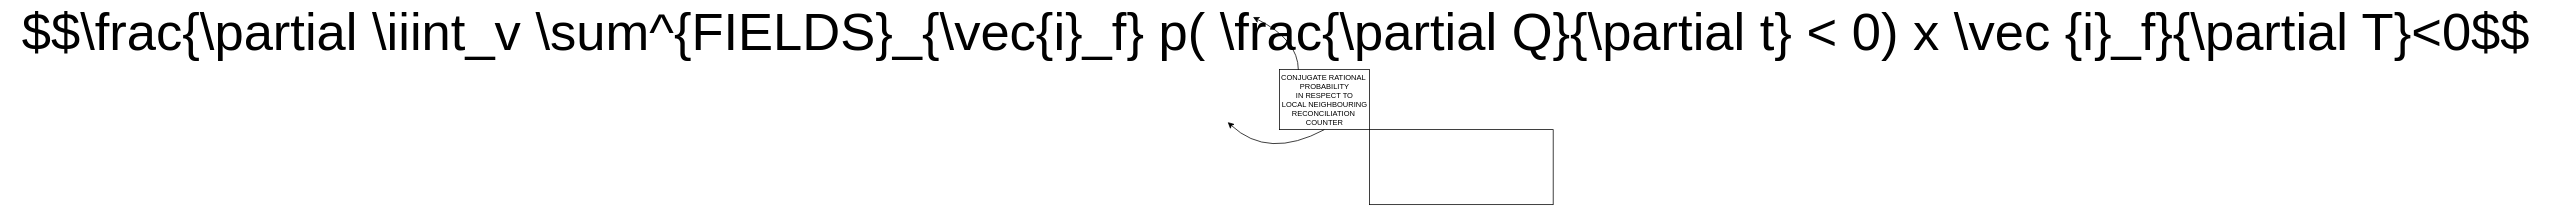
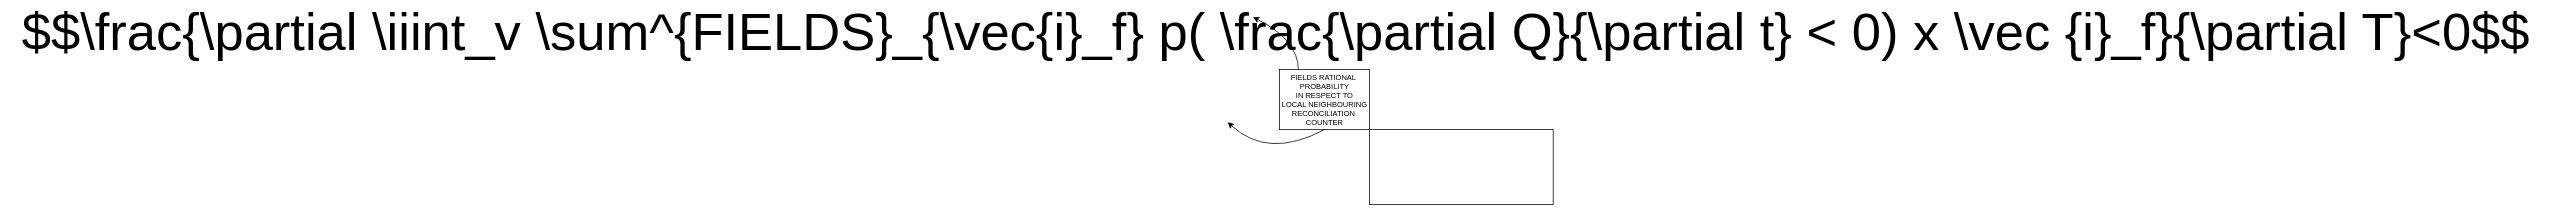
node "CONJUGATE RATIONAL PROBABILITY IN RESPECT TO LOCAL NEIGHBOURING RECONCILIATION COUNTER": label "CONJUGATE RATIONAL PROBABILITY IN RESPECT TO LOCAL NEIGHBOURING RECONCILIATION COUNTER" -> "FIELDS RATIONAL PROBABILITY IN RESPECT TO LOCAL NEIGHBOURING RECONCILIATION COUNTER"
